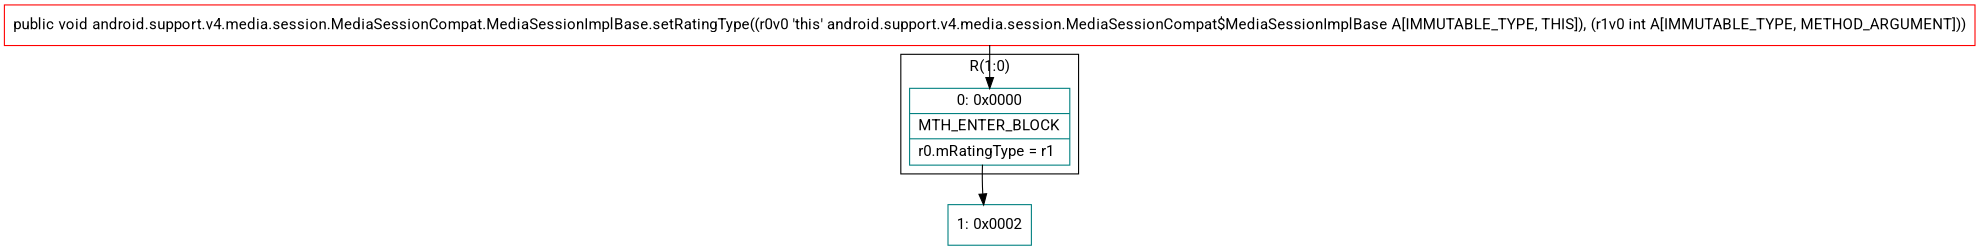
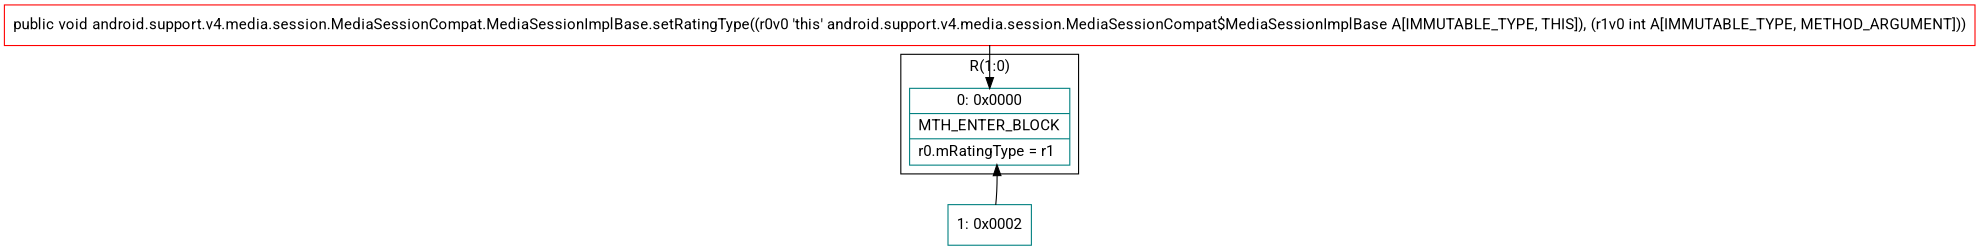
edge "0: 0x0000" -> "1: 0x0002": reversed
